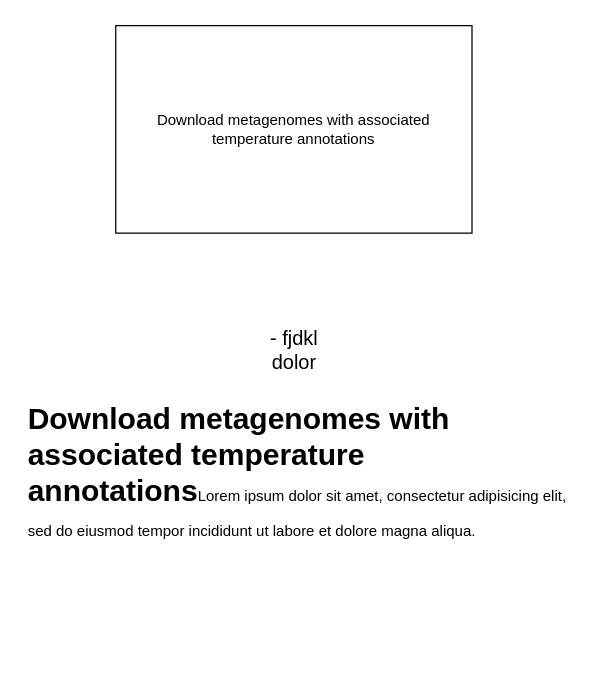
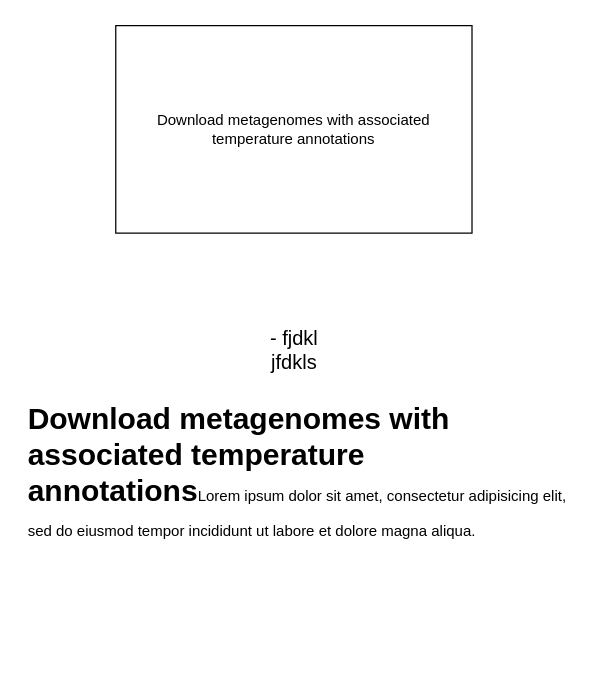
node "- fjdkl dolor": label "- fjdkl dolor" -> "- fjdkl jfdkls"
